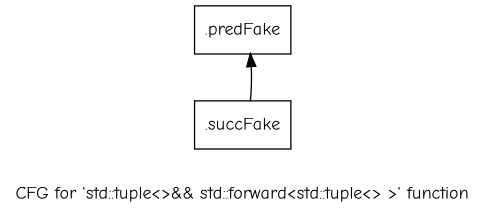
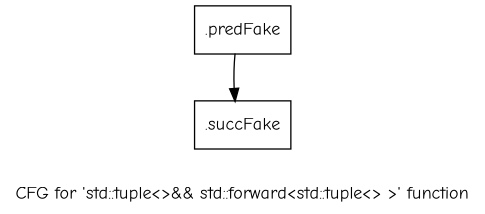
edge ".succFake" -> ".predFake": reversed
